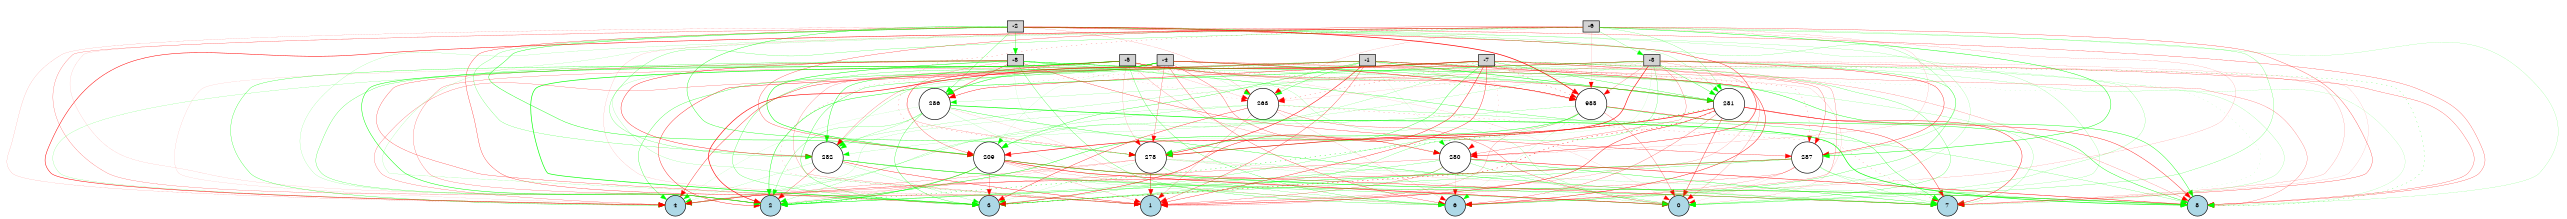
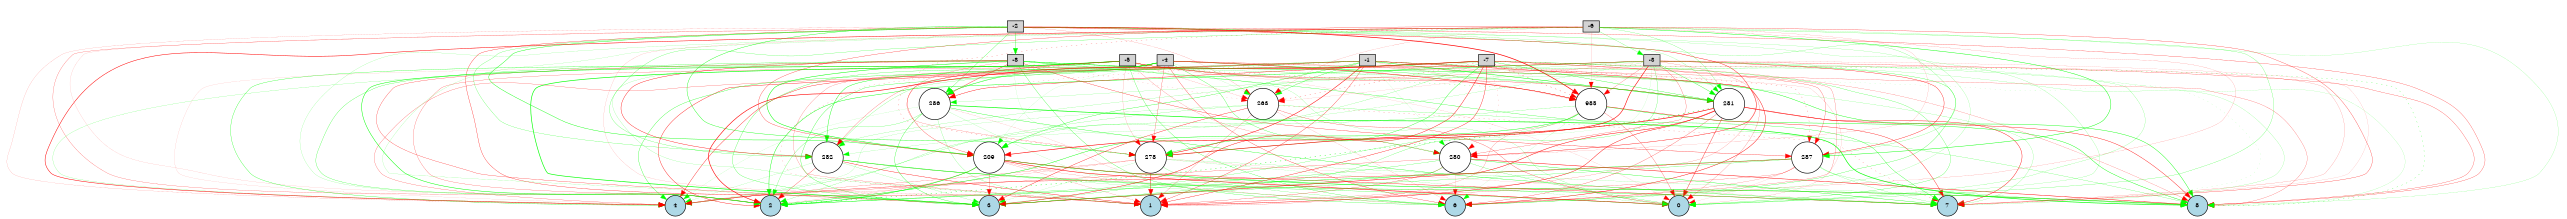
edge "286" -> "282": now "286" -> "1"
edge "-4" -> "280": color red -> green
edge "281" -> "3": style dotted -> solid
